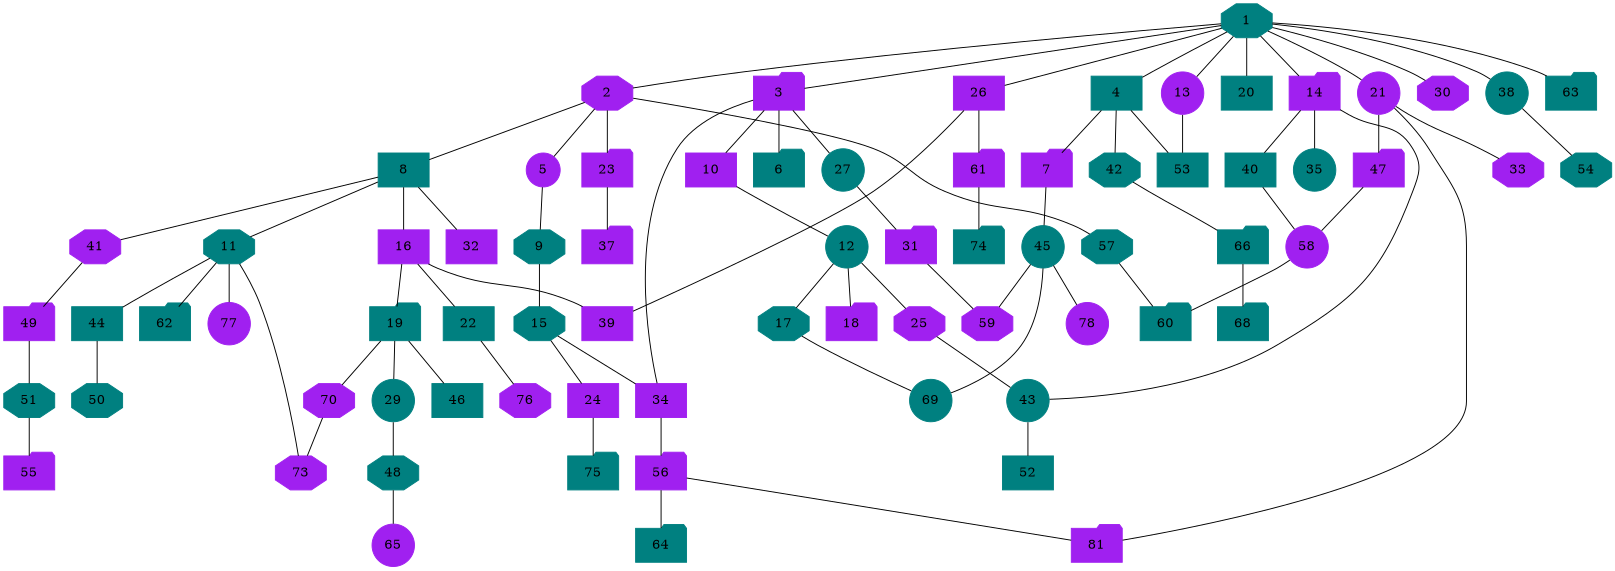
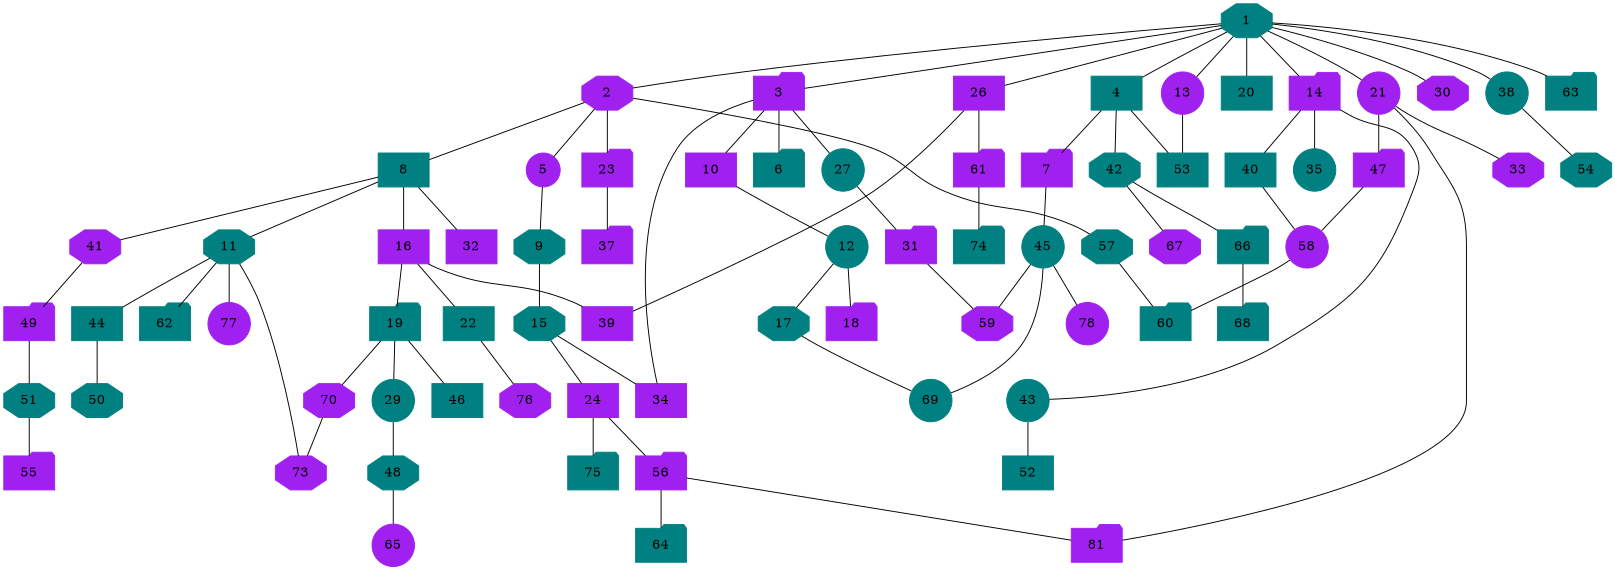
node "67": added
node "25": removed
edge "34" -- "56": now "24" -- "56"
